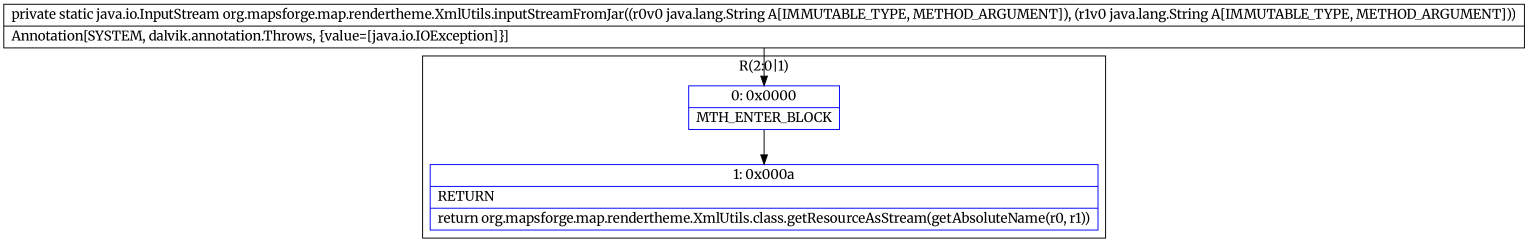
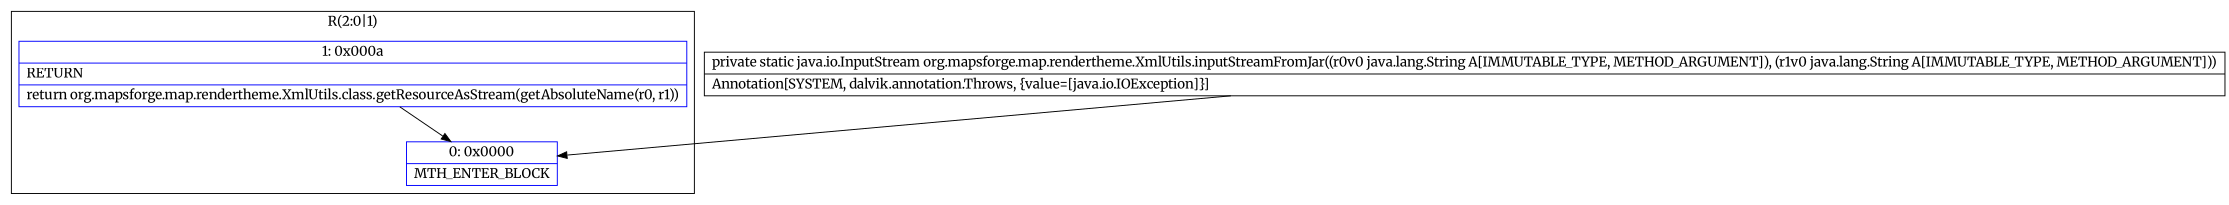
edge "0: 0x0000" -> "1: 0x000a": reversed
